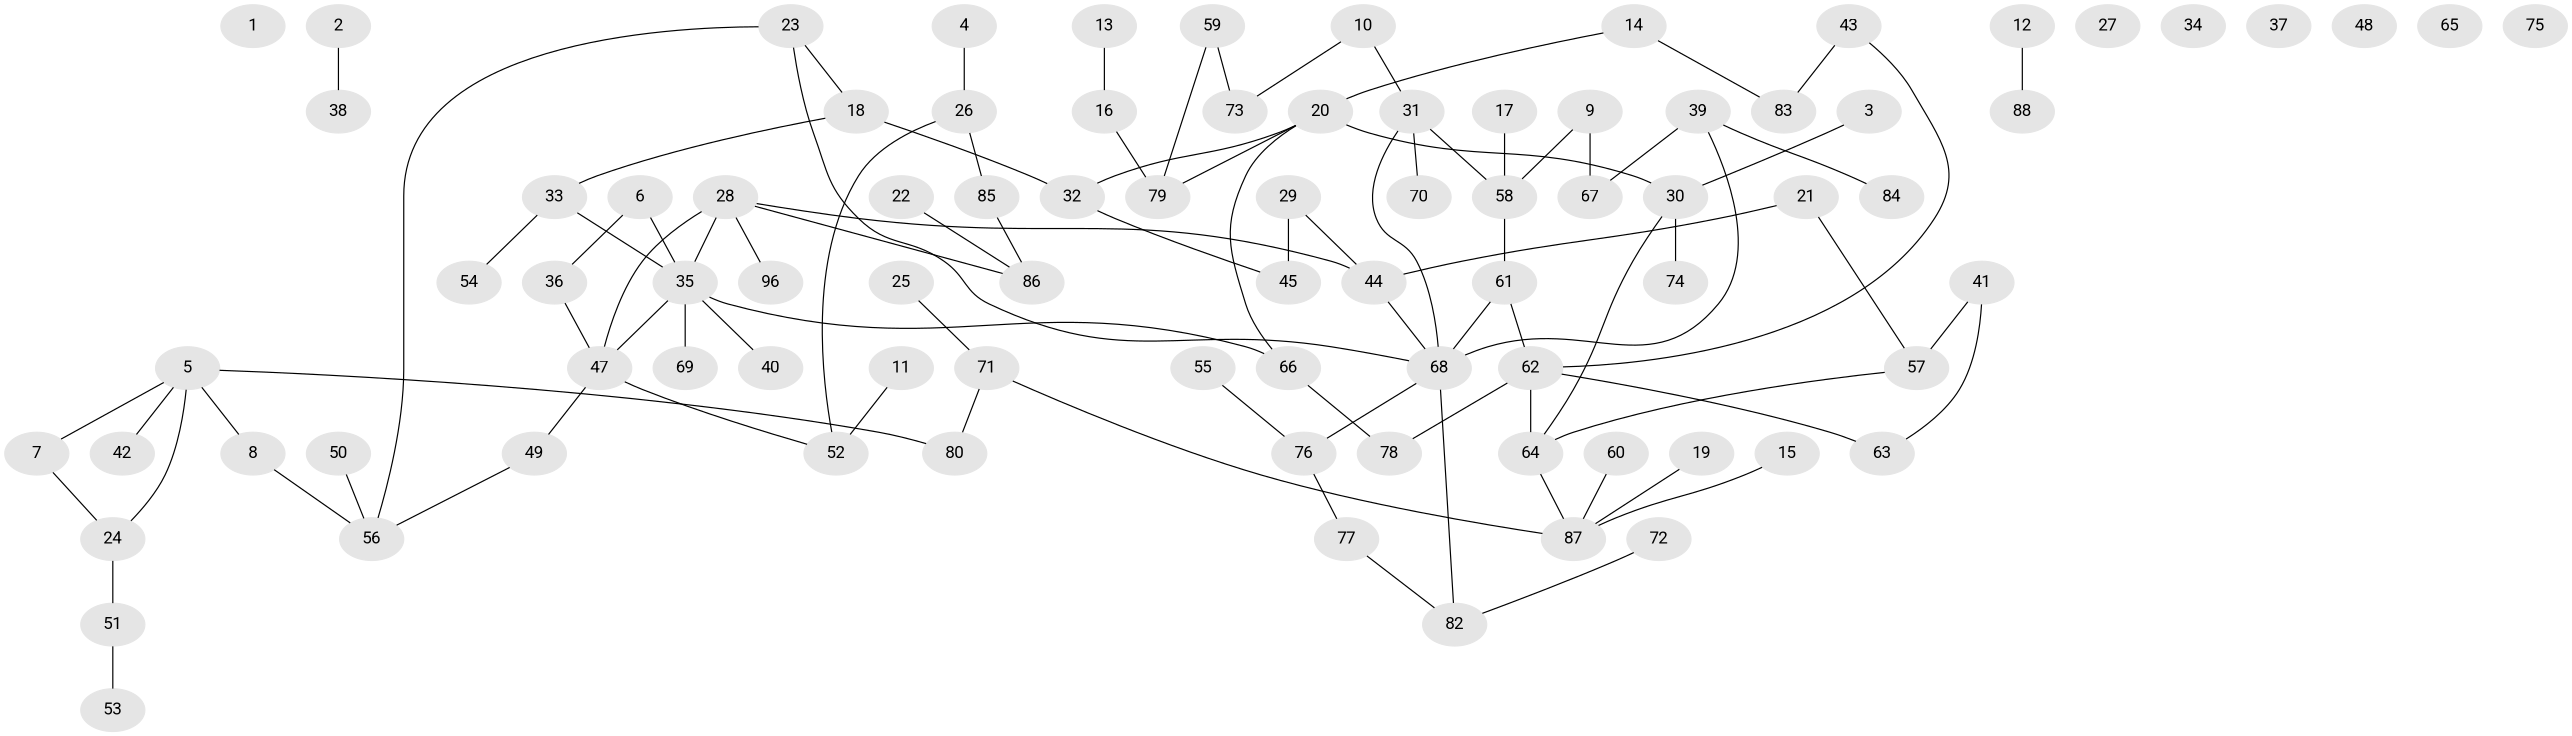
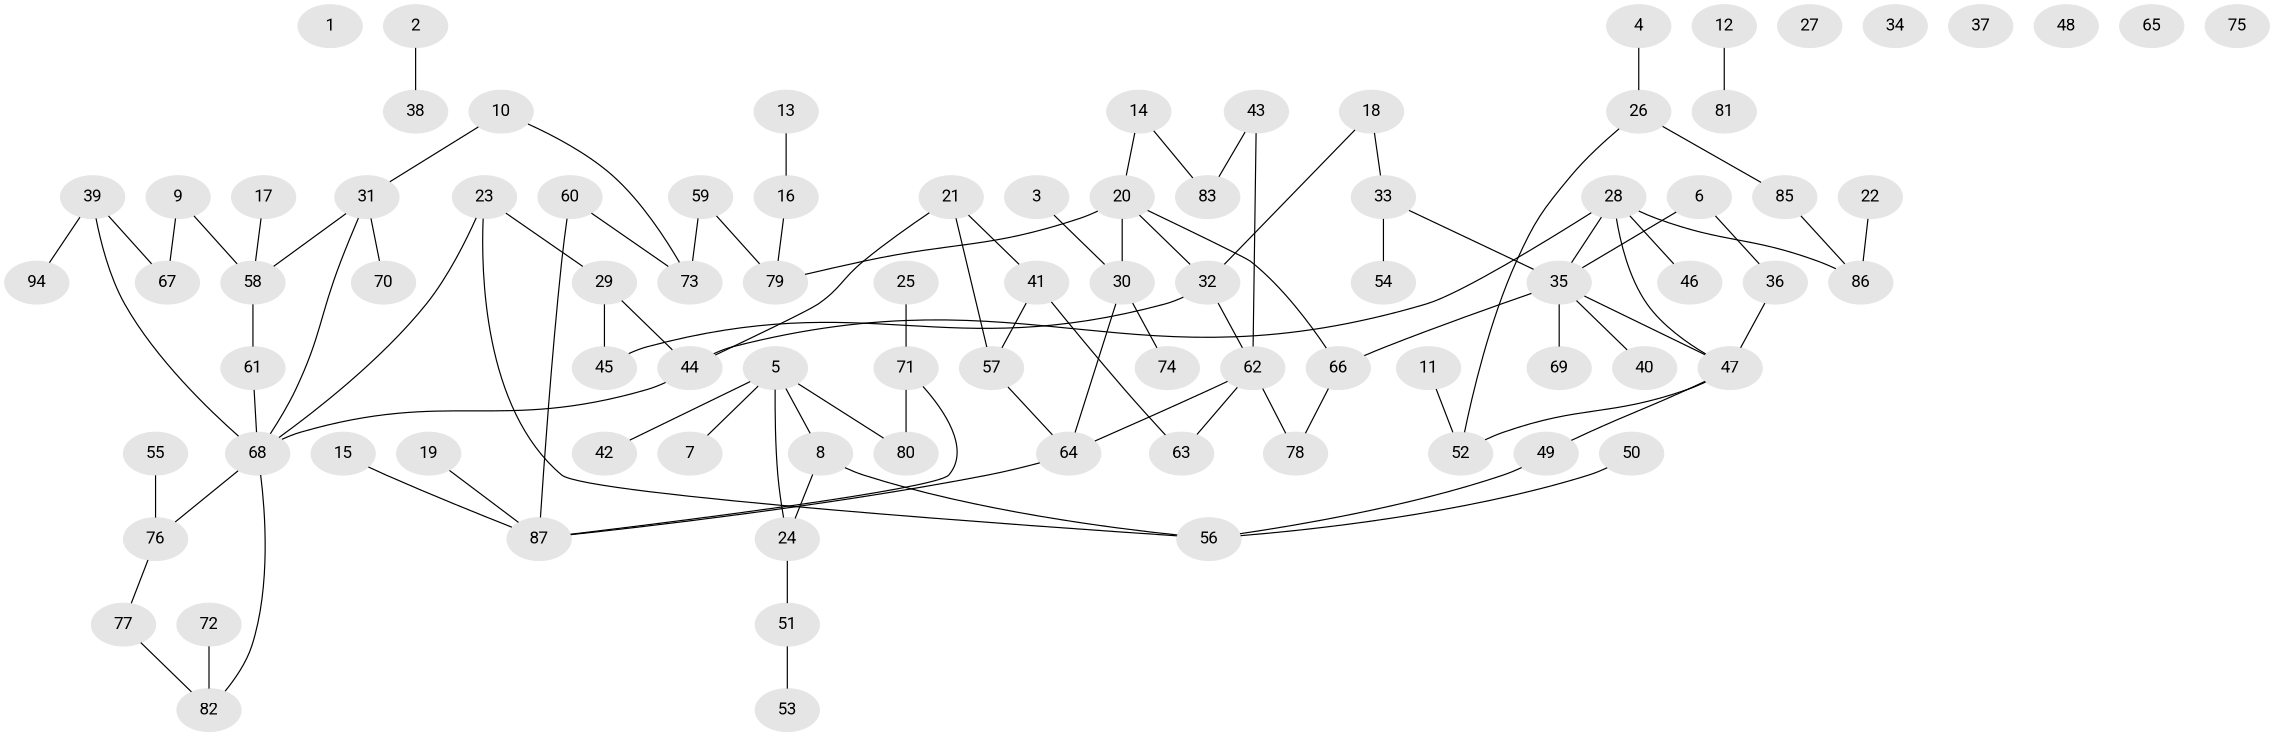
edge "23" -- "18": now "23" -- "29"
node "88": label "88" -> "81"
node "84": label "84" -> "94"
edge "21" -- "41": added
edge "60" -- "73": added
node "96": label "96" -> "46"
edge "61" -- "62": now "32" -- "62"
edge "7" -- "24": now "8" -- "24"
